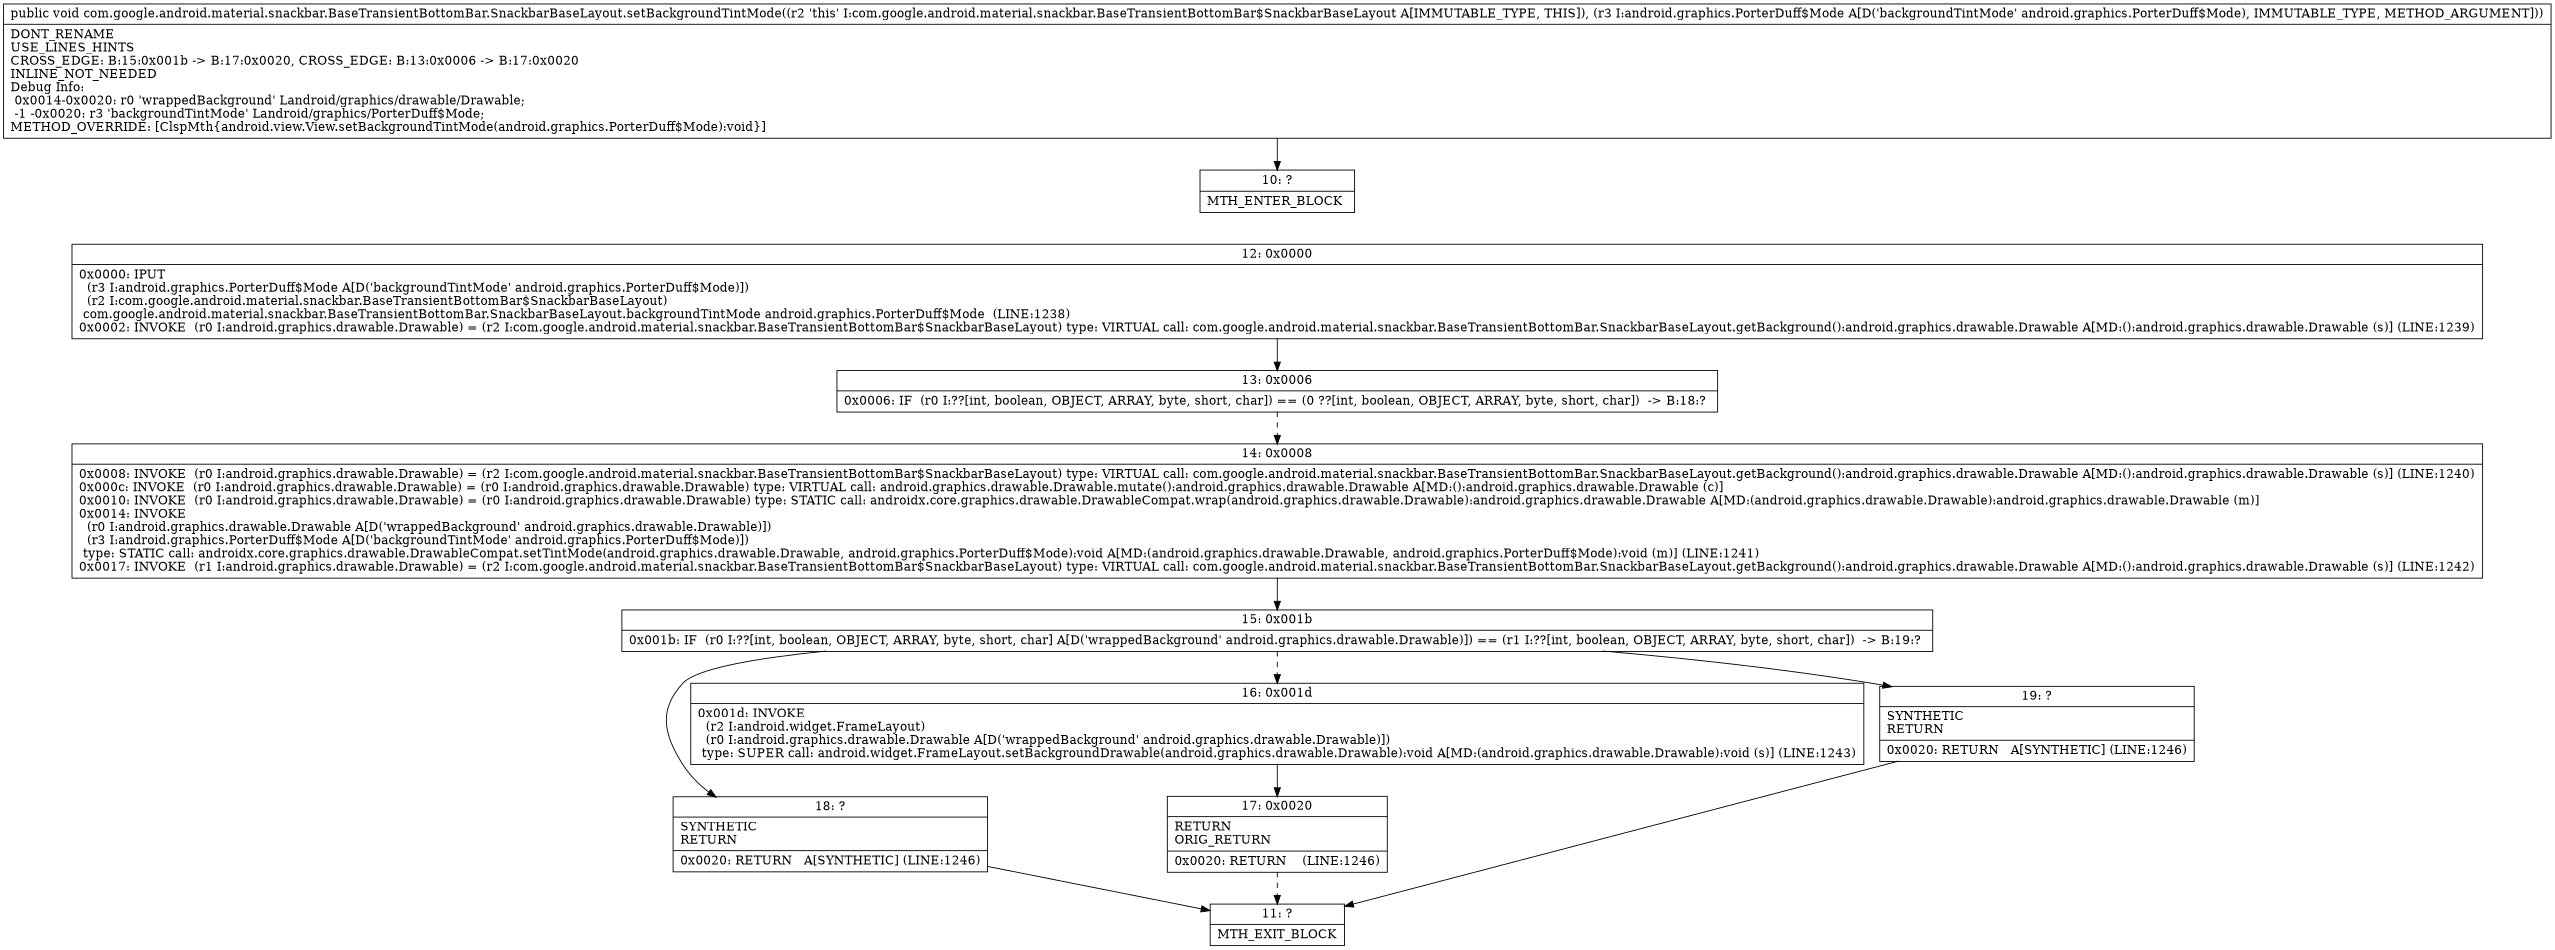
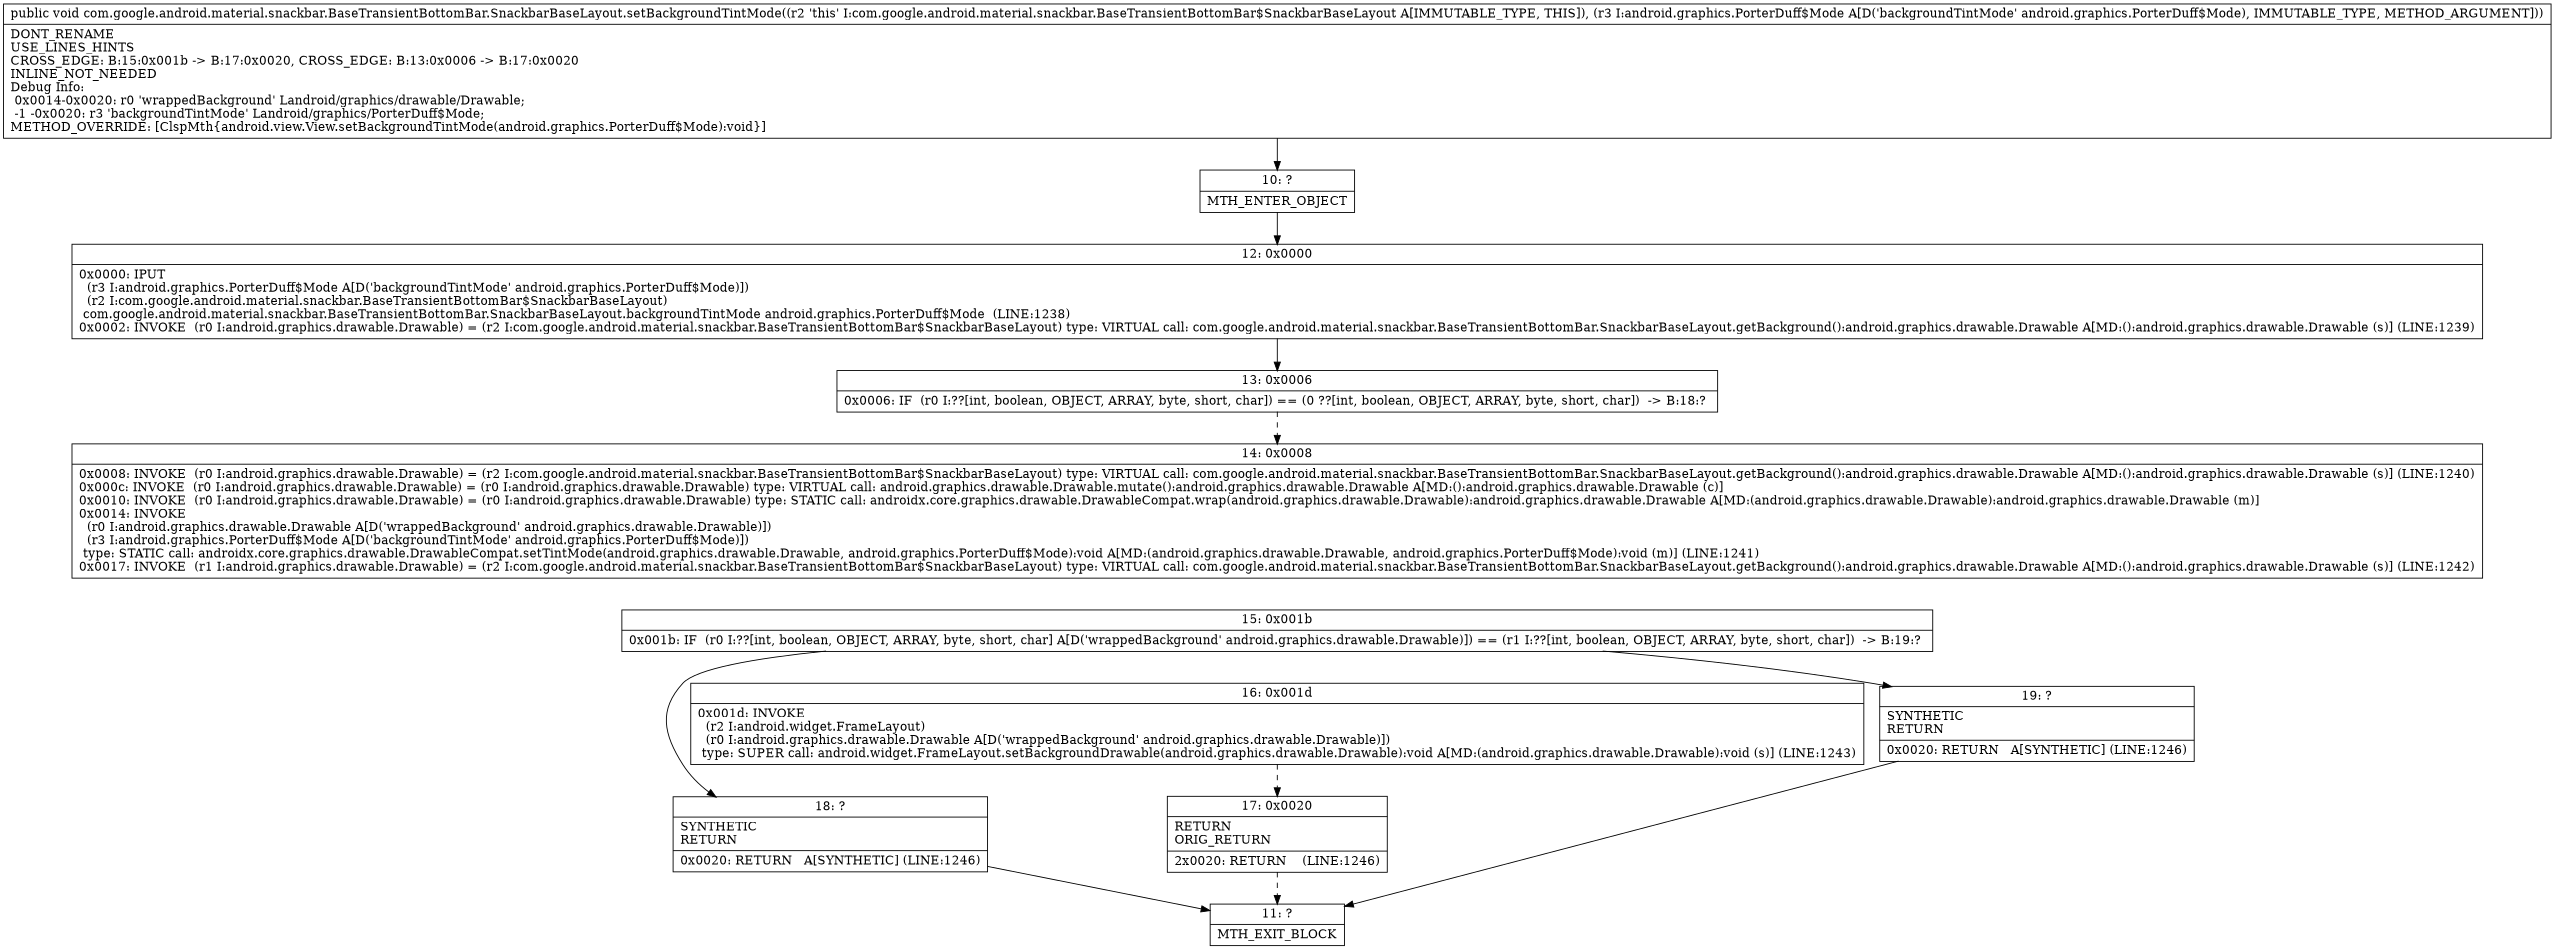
node "10: ?": text "MTH_ENTER_BLOCK" -> "MTH_ENTER_OBJECT"
edge "10: ?" -> "12: 0x0000": added
edge "14: 0x0008" -> "15: 0x001b": removed
edge "15: 0x001b" -> "16: 0x001d": removed
edge "16: 0x001d" -> "17: 0x0020": style solid -> dashed
node "17: 0x0020": text "0x0020: RETURN    (LINE:1246)" -> "2x0020: RETURN    (LINE:1246)"
